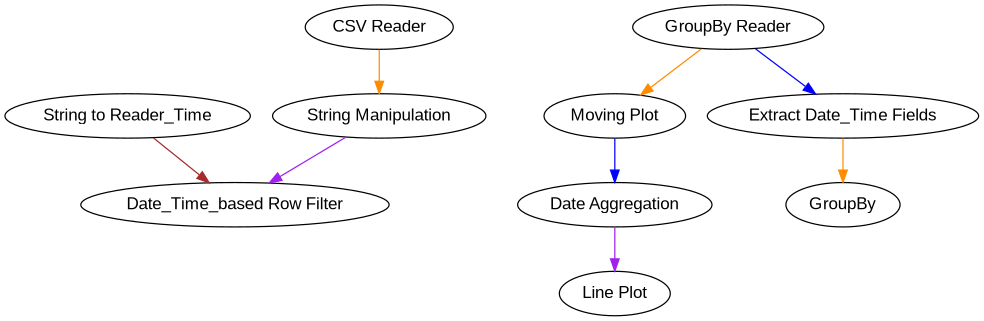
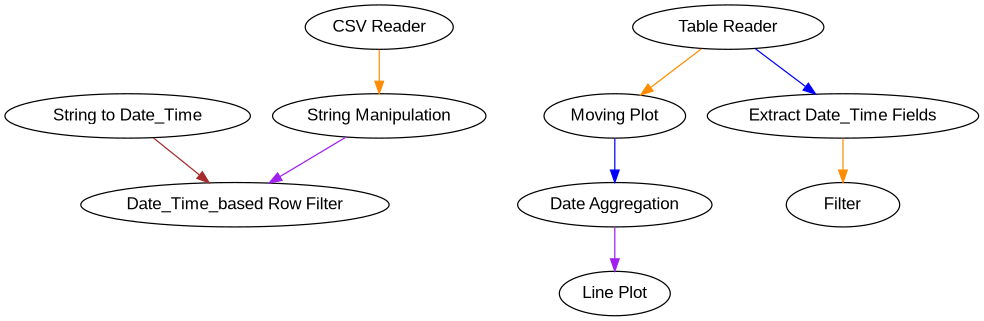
node "GroupBy Reader": label "GroupBy Reader" -> "Table Reader"
node "String to Reader_Time": label "String to Reader_Time" -> "String to Date_Time"
node "GroupBy": label "GroupBy" -> "Filter"
